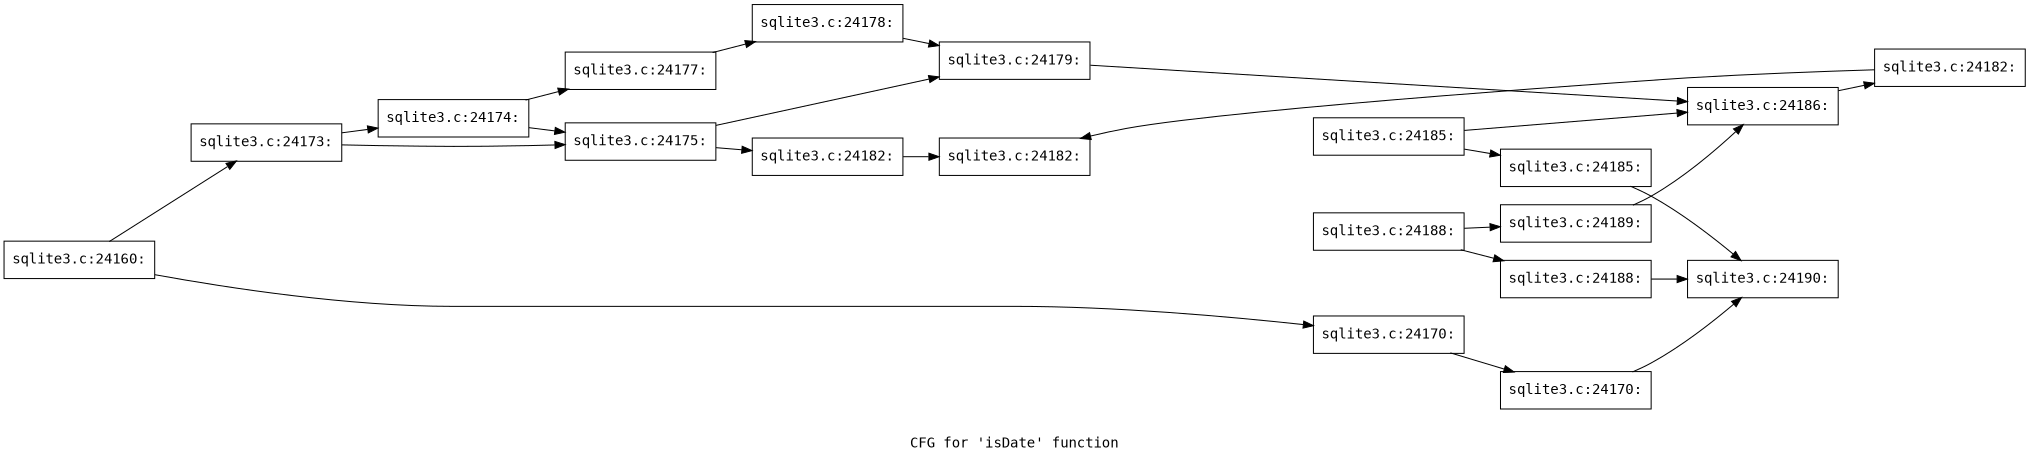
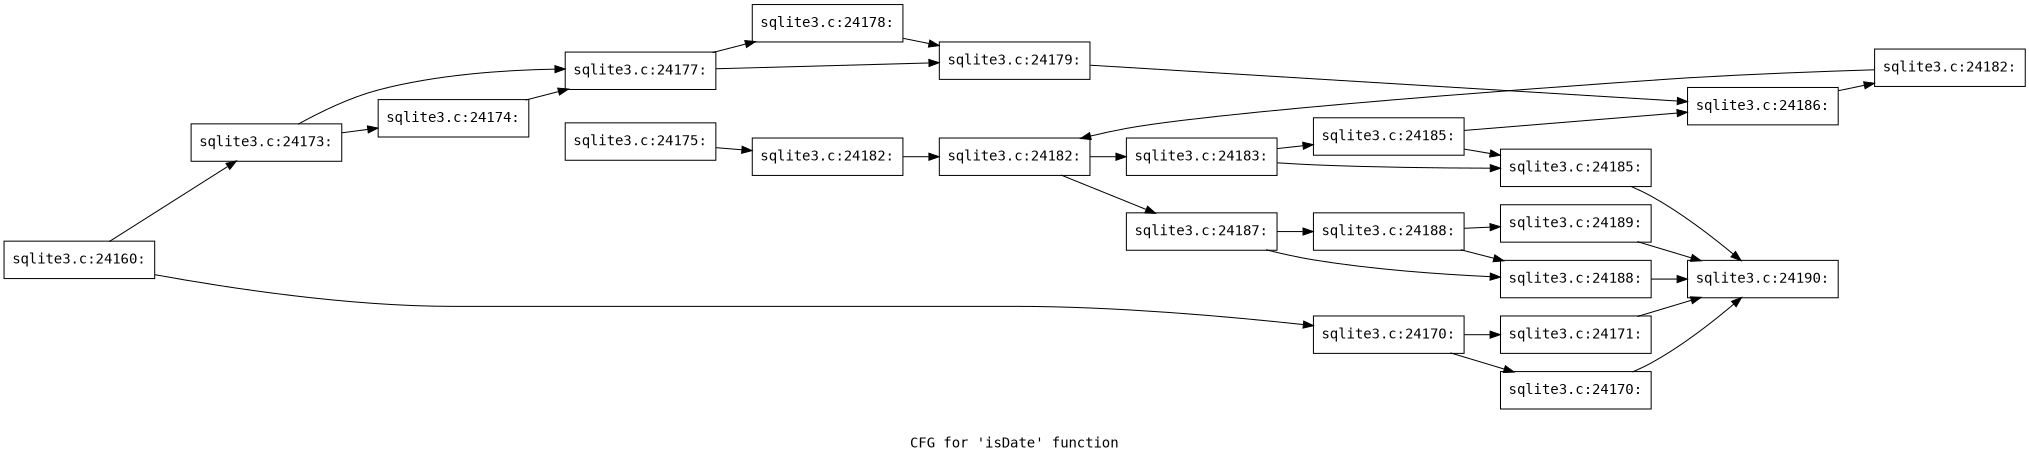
edge "sqlite3.c:24175:" -> "sqlite3.c:24179:": now "sqlite3.c:24177:" -> "sqlite3.c:24179:"
edge "sqlite3.c:24174:" -> "sqlite3.c:24175:": removed
edge "sqlite3.c:24173:" -> "sqlite3.c:24175:": now "sqlite3.c:24173:" -> "sqlite3.c:24177:"
node "sqlite3.c:24183:": added
edge "sqlite3.c:24189:" -> "sqlite3.c:24186:": now "sqlite3.c:24189:" -> "sqlite3.c:24190:"
node "sqlite3.c:24187:": added
node "sqlite3.c:24171:": added
